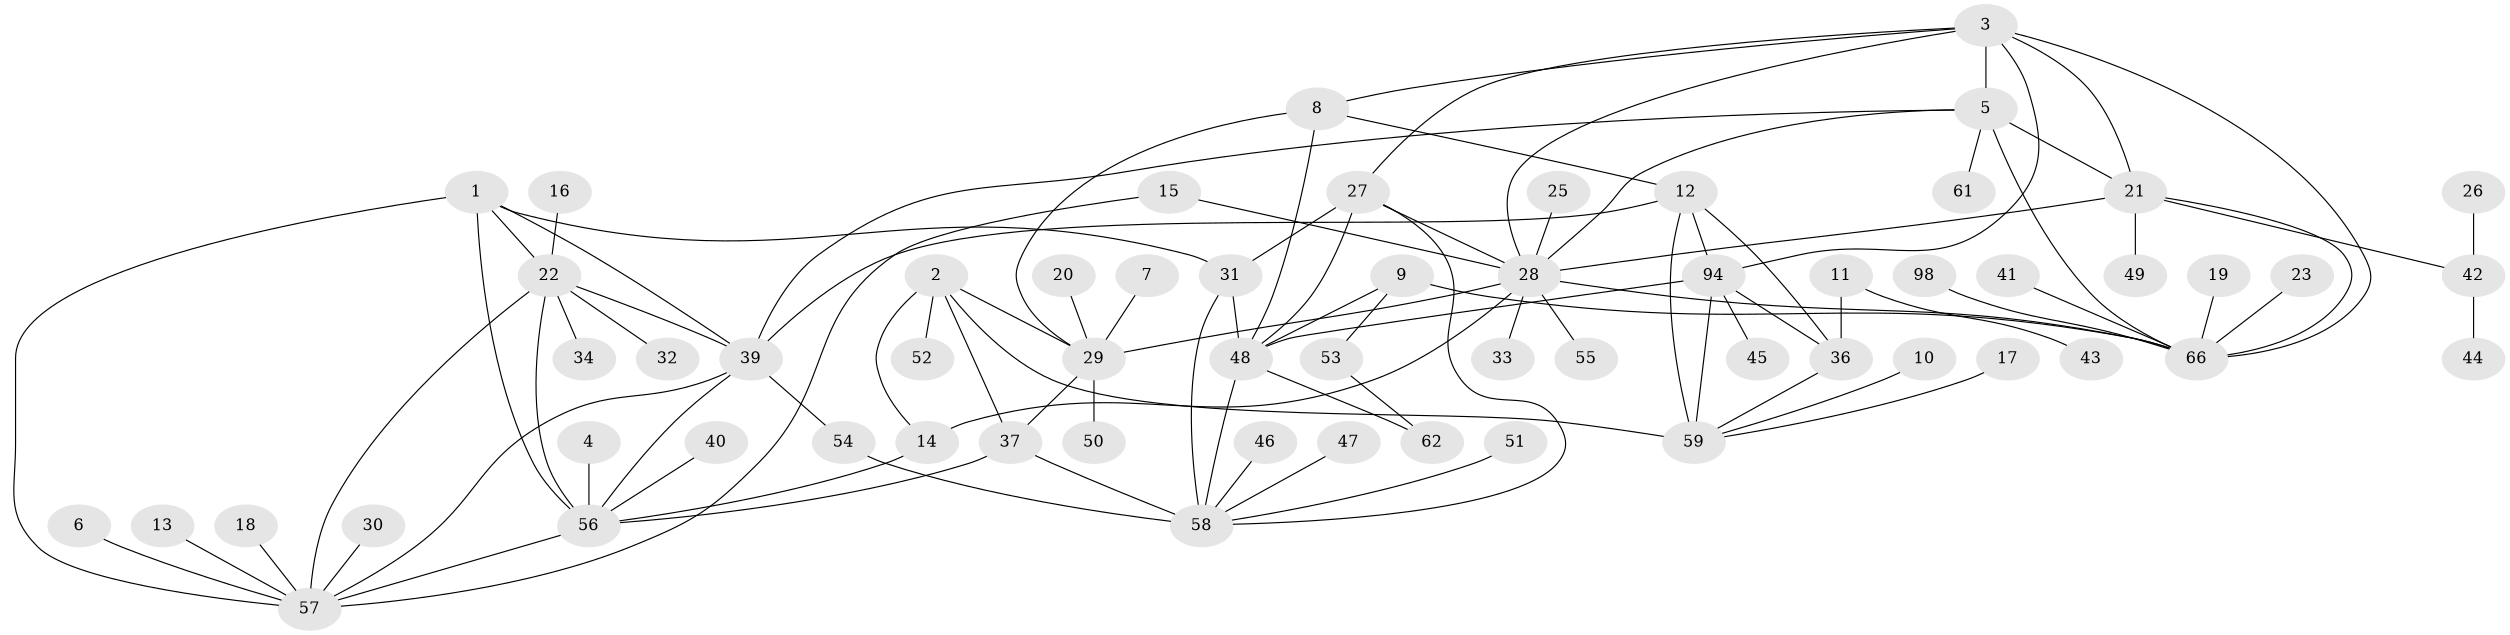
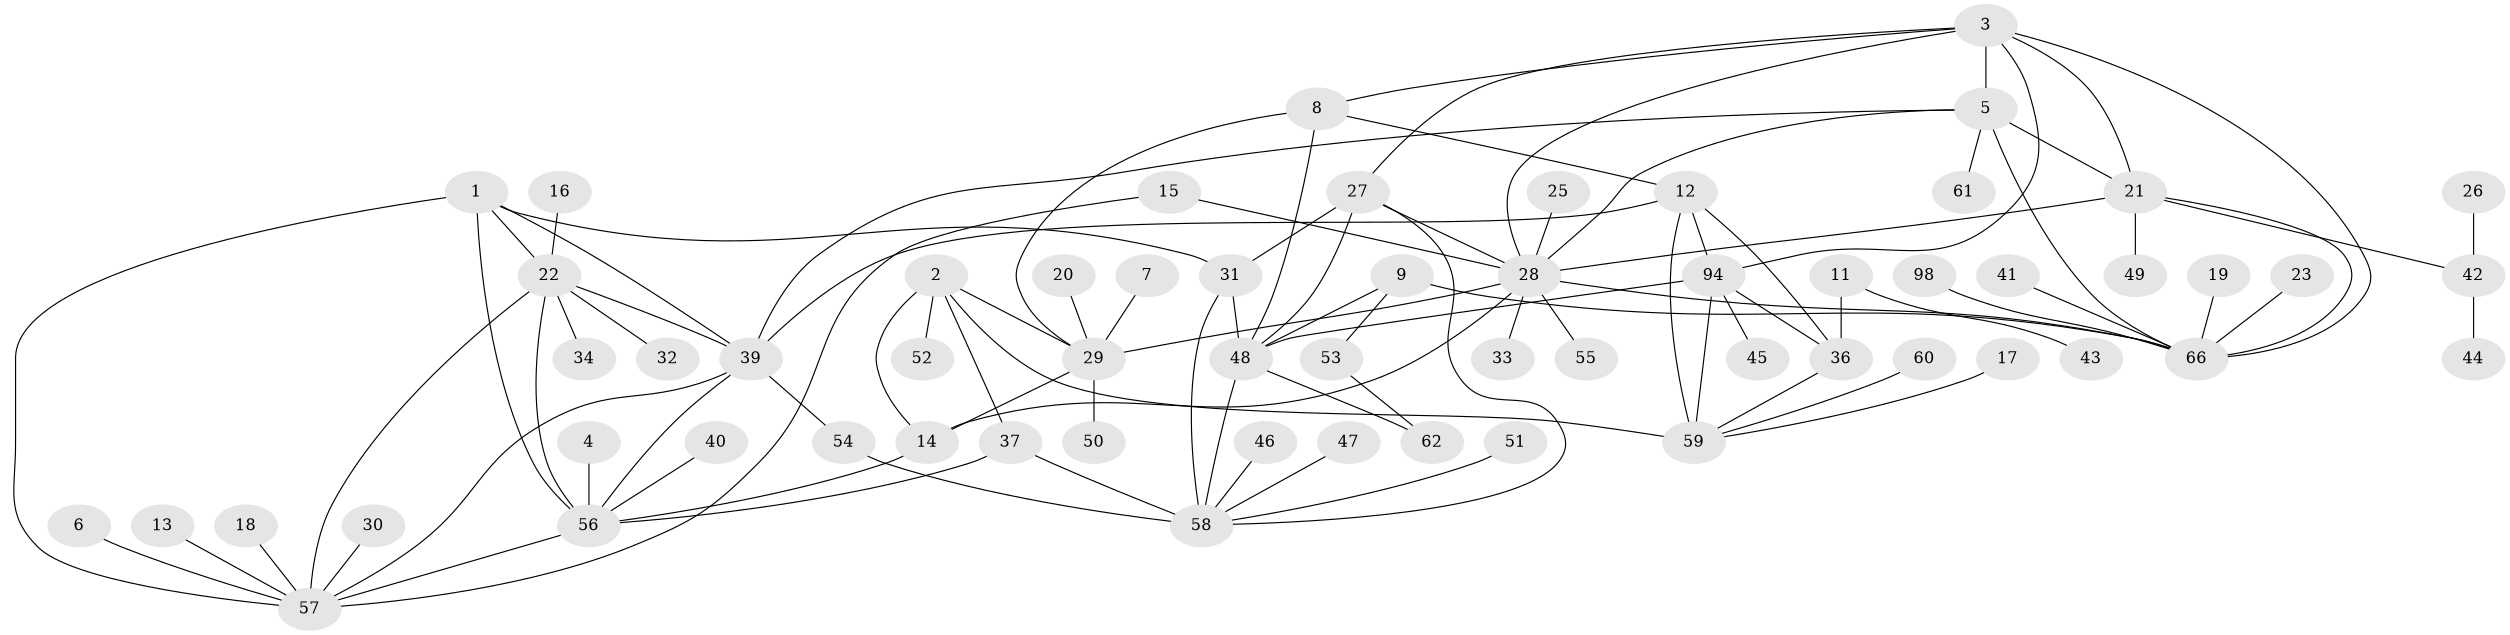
node "10": label "10" -> "60"
edge "29" -- "37": now "29" -- "14"
